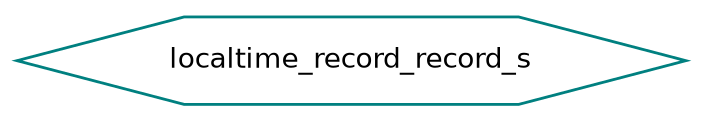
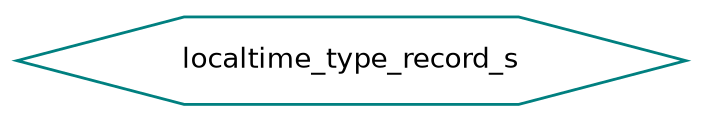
node "localtime_record_record_s": label "localtime_record_record_s" -> "localtime_type_record_s"
